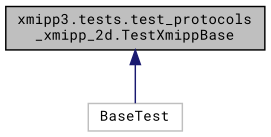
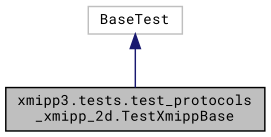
edge "BaseTest" -> "xmipp3.tests.test_protocols _xmipp_2d.TestXmippBase": reversed
